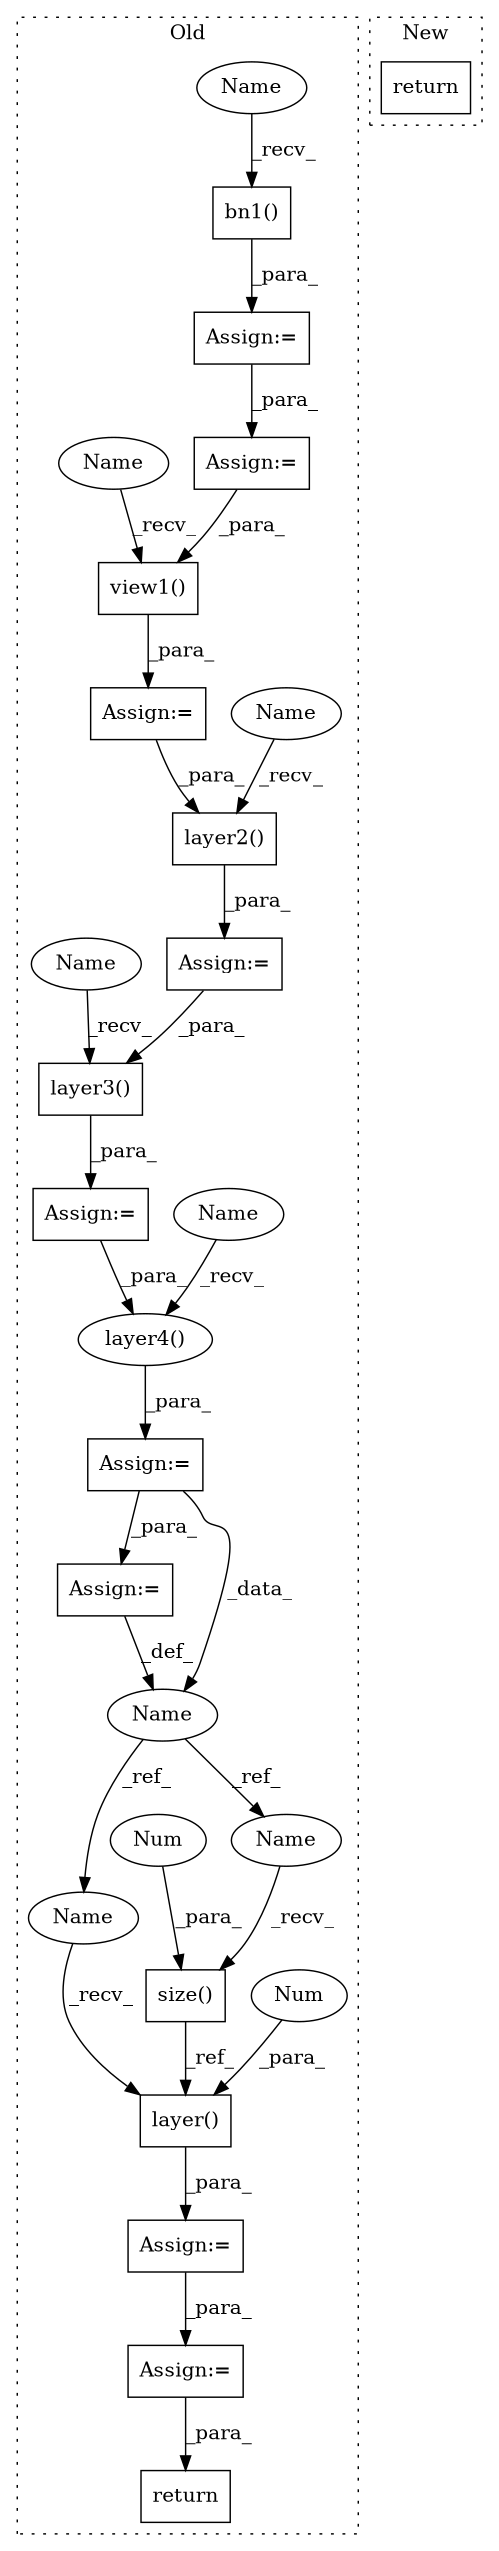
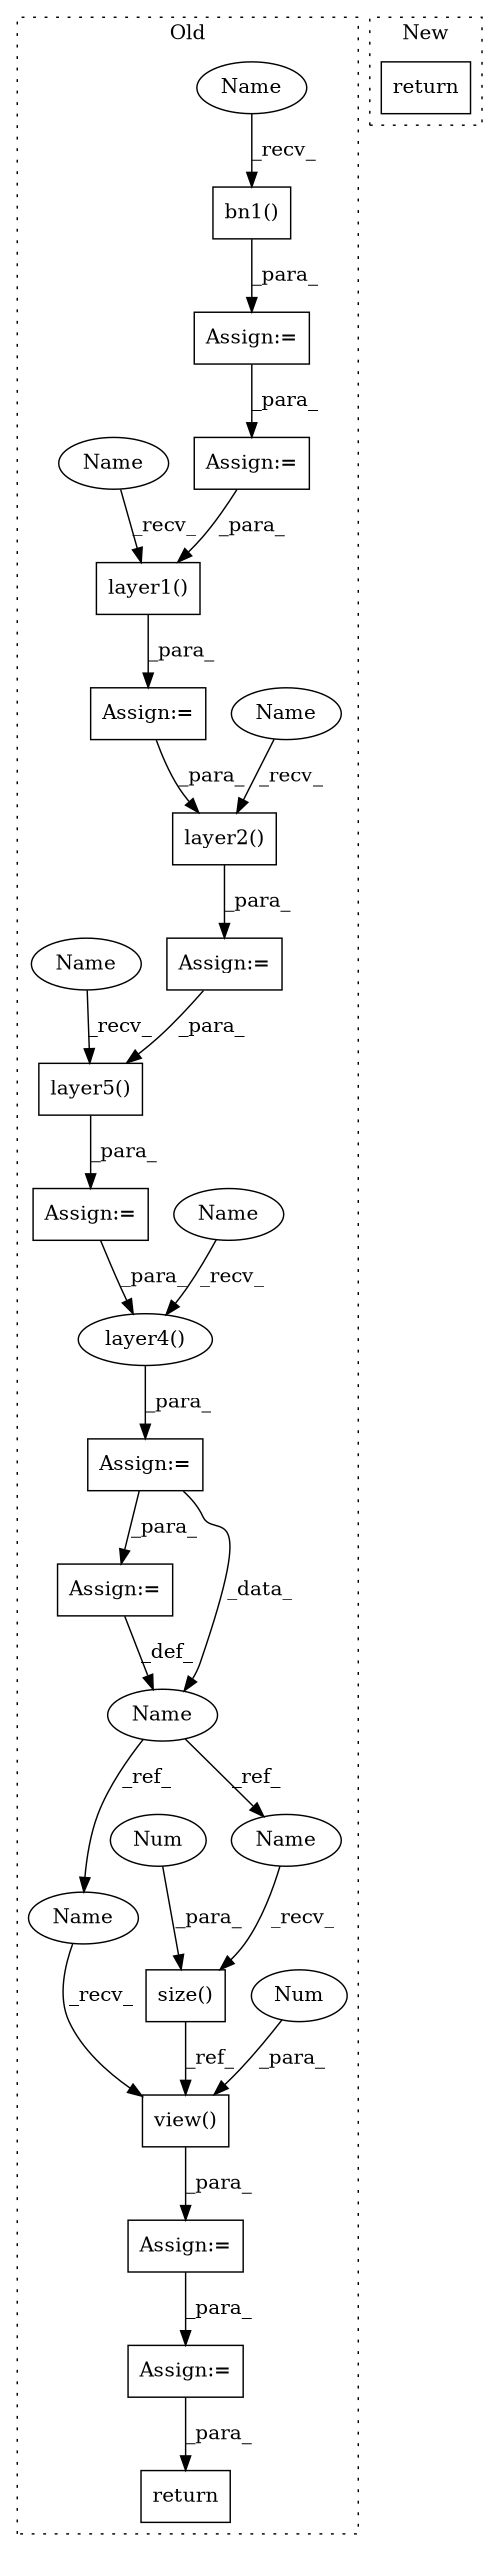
node "view1()": label "view1()" -> "layer1()"
node "layer3()": label "layer3()" -> "layer5()"
node "layer()": label "layer()" -> "view()"
